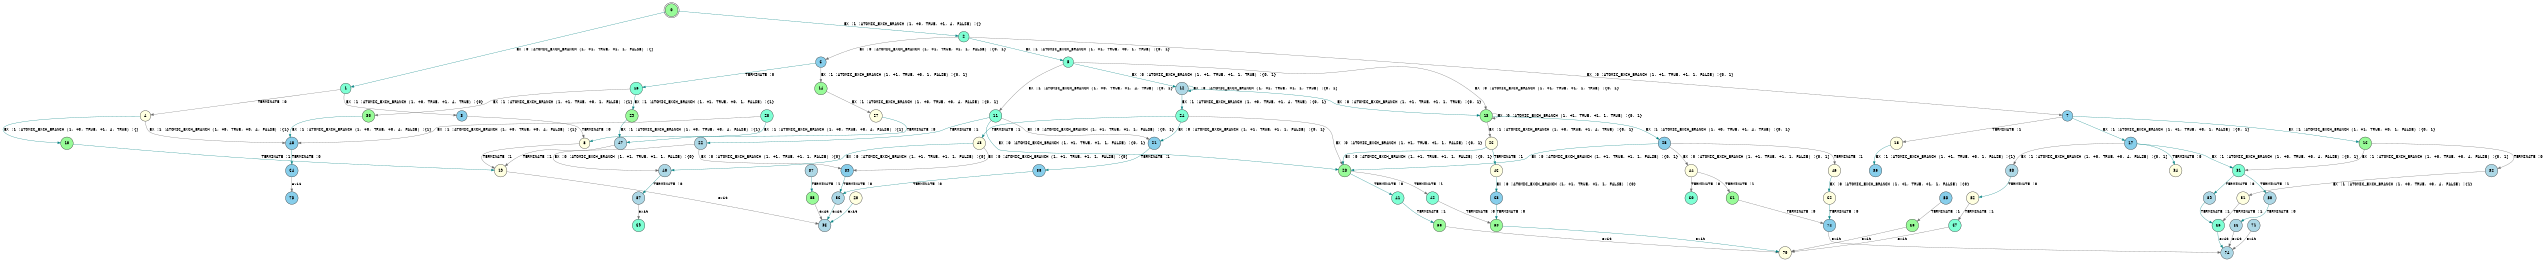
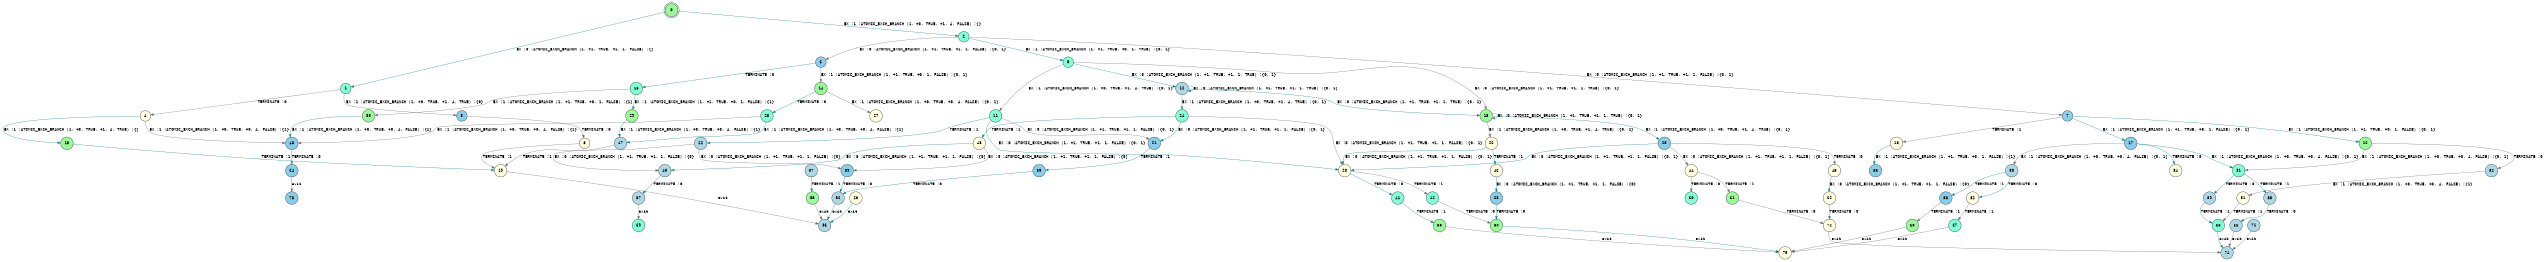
edge "14" -> "28": added, label "TERMINATE !0"
edge "27" -> "8": removed, label "TERMINATE !0"
edge "25" -> "45": label "TERMINATE !1" -> "TERMINATE !0"
node "23": fillcolor palegreen -> lightyellow
edge "83" -> "53": added, label "TERMINATE !1"
node "72": fillcolor skyblue -> lightyellow
